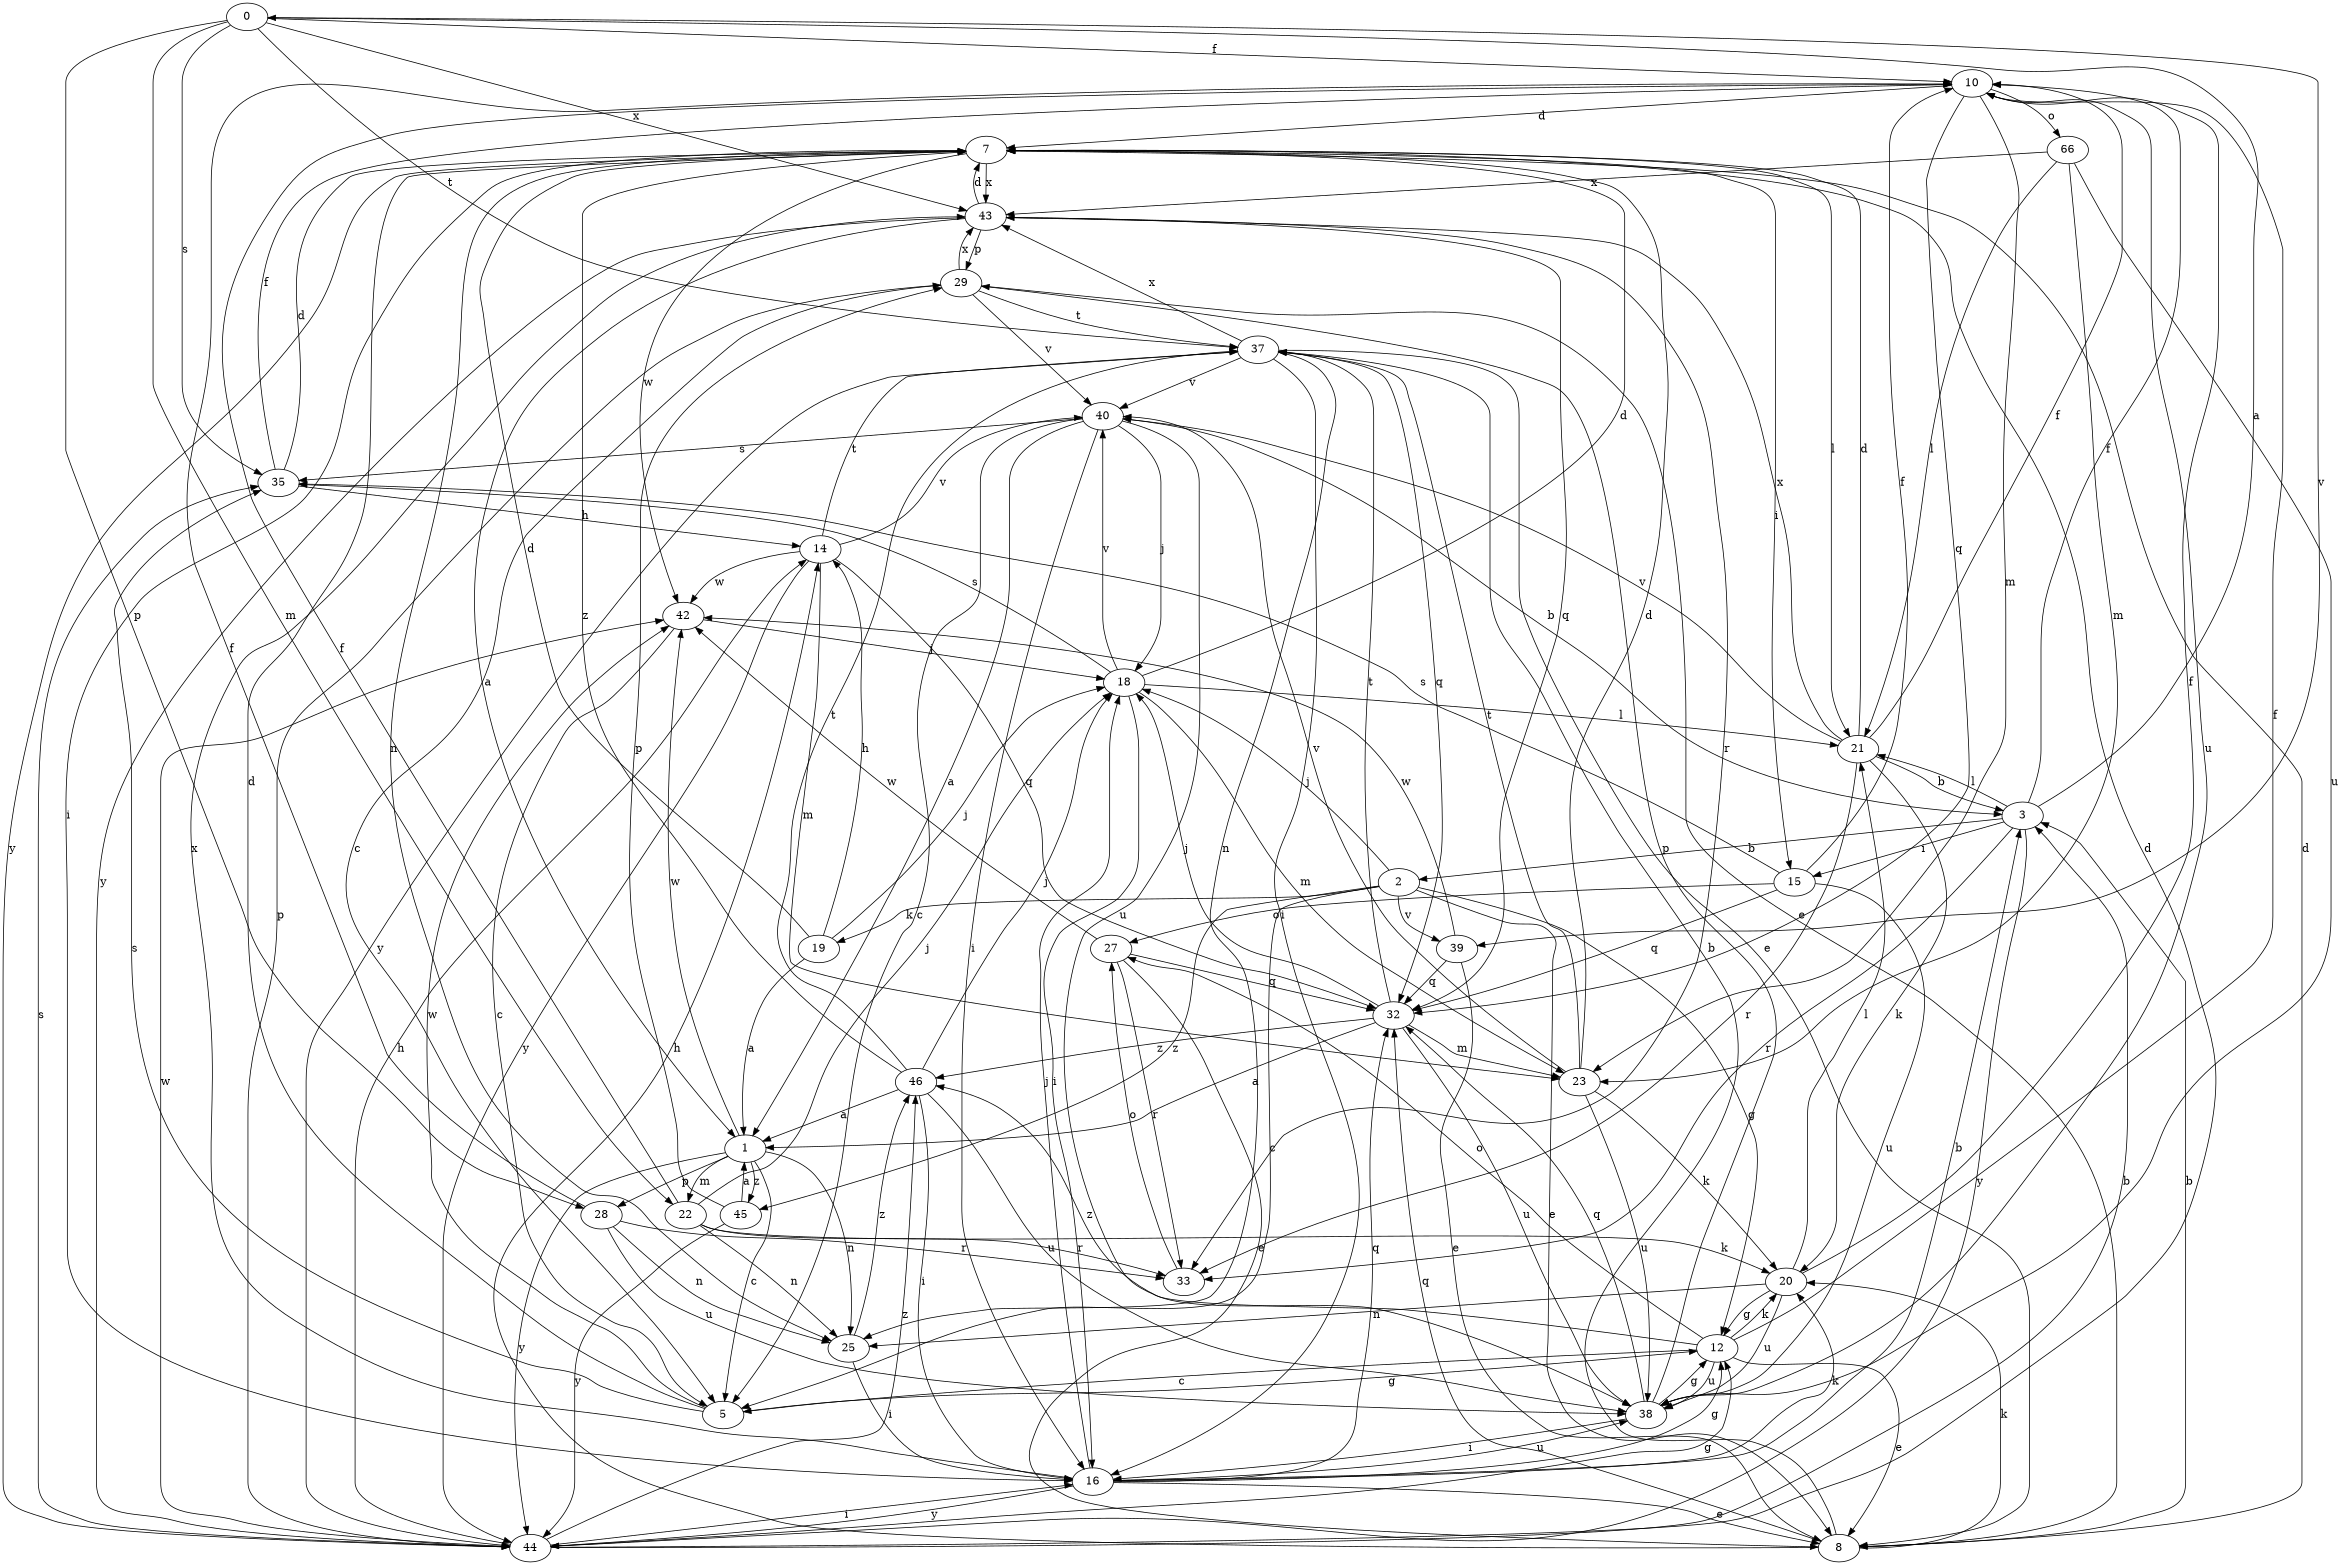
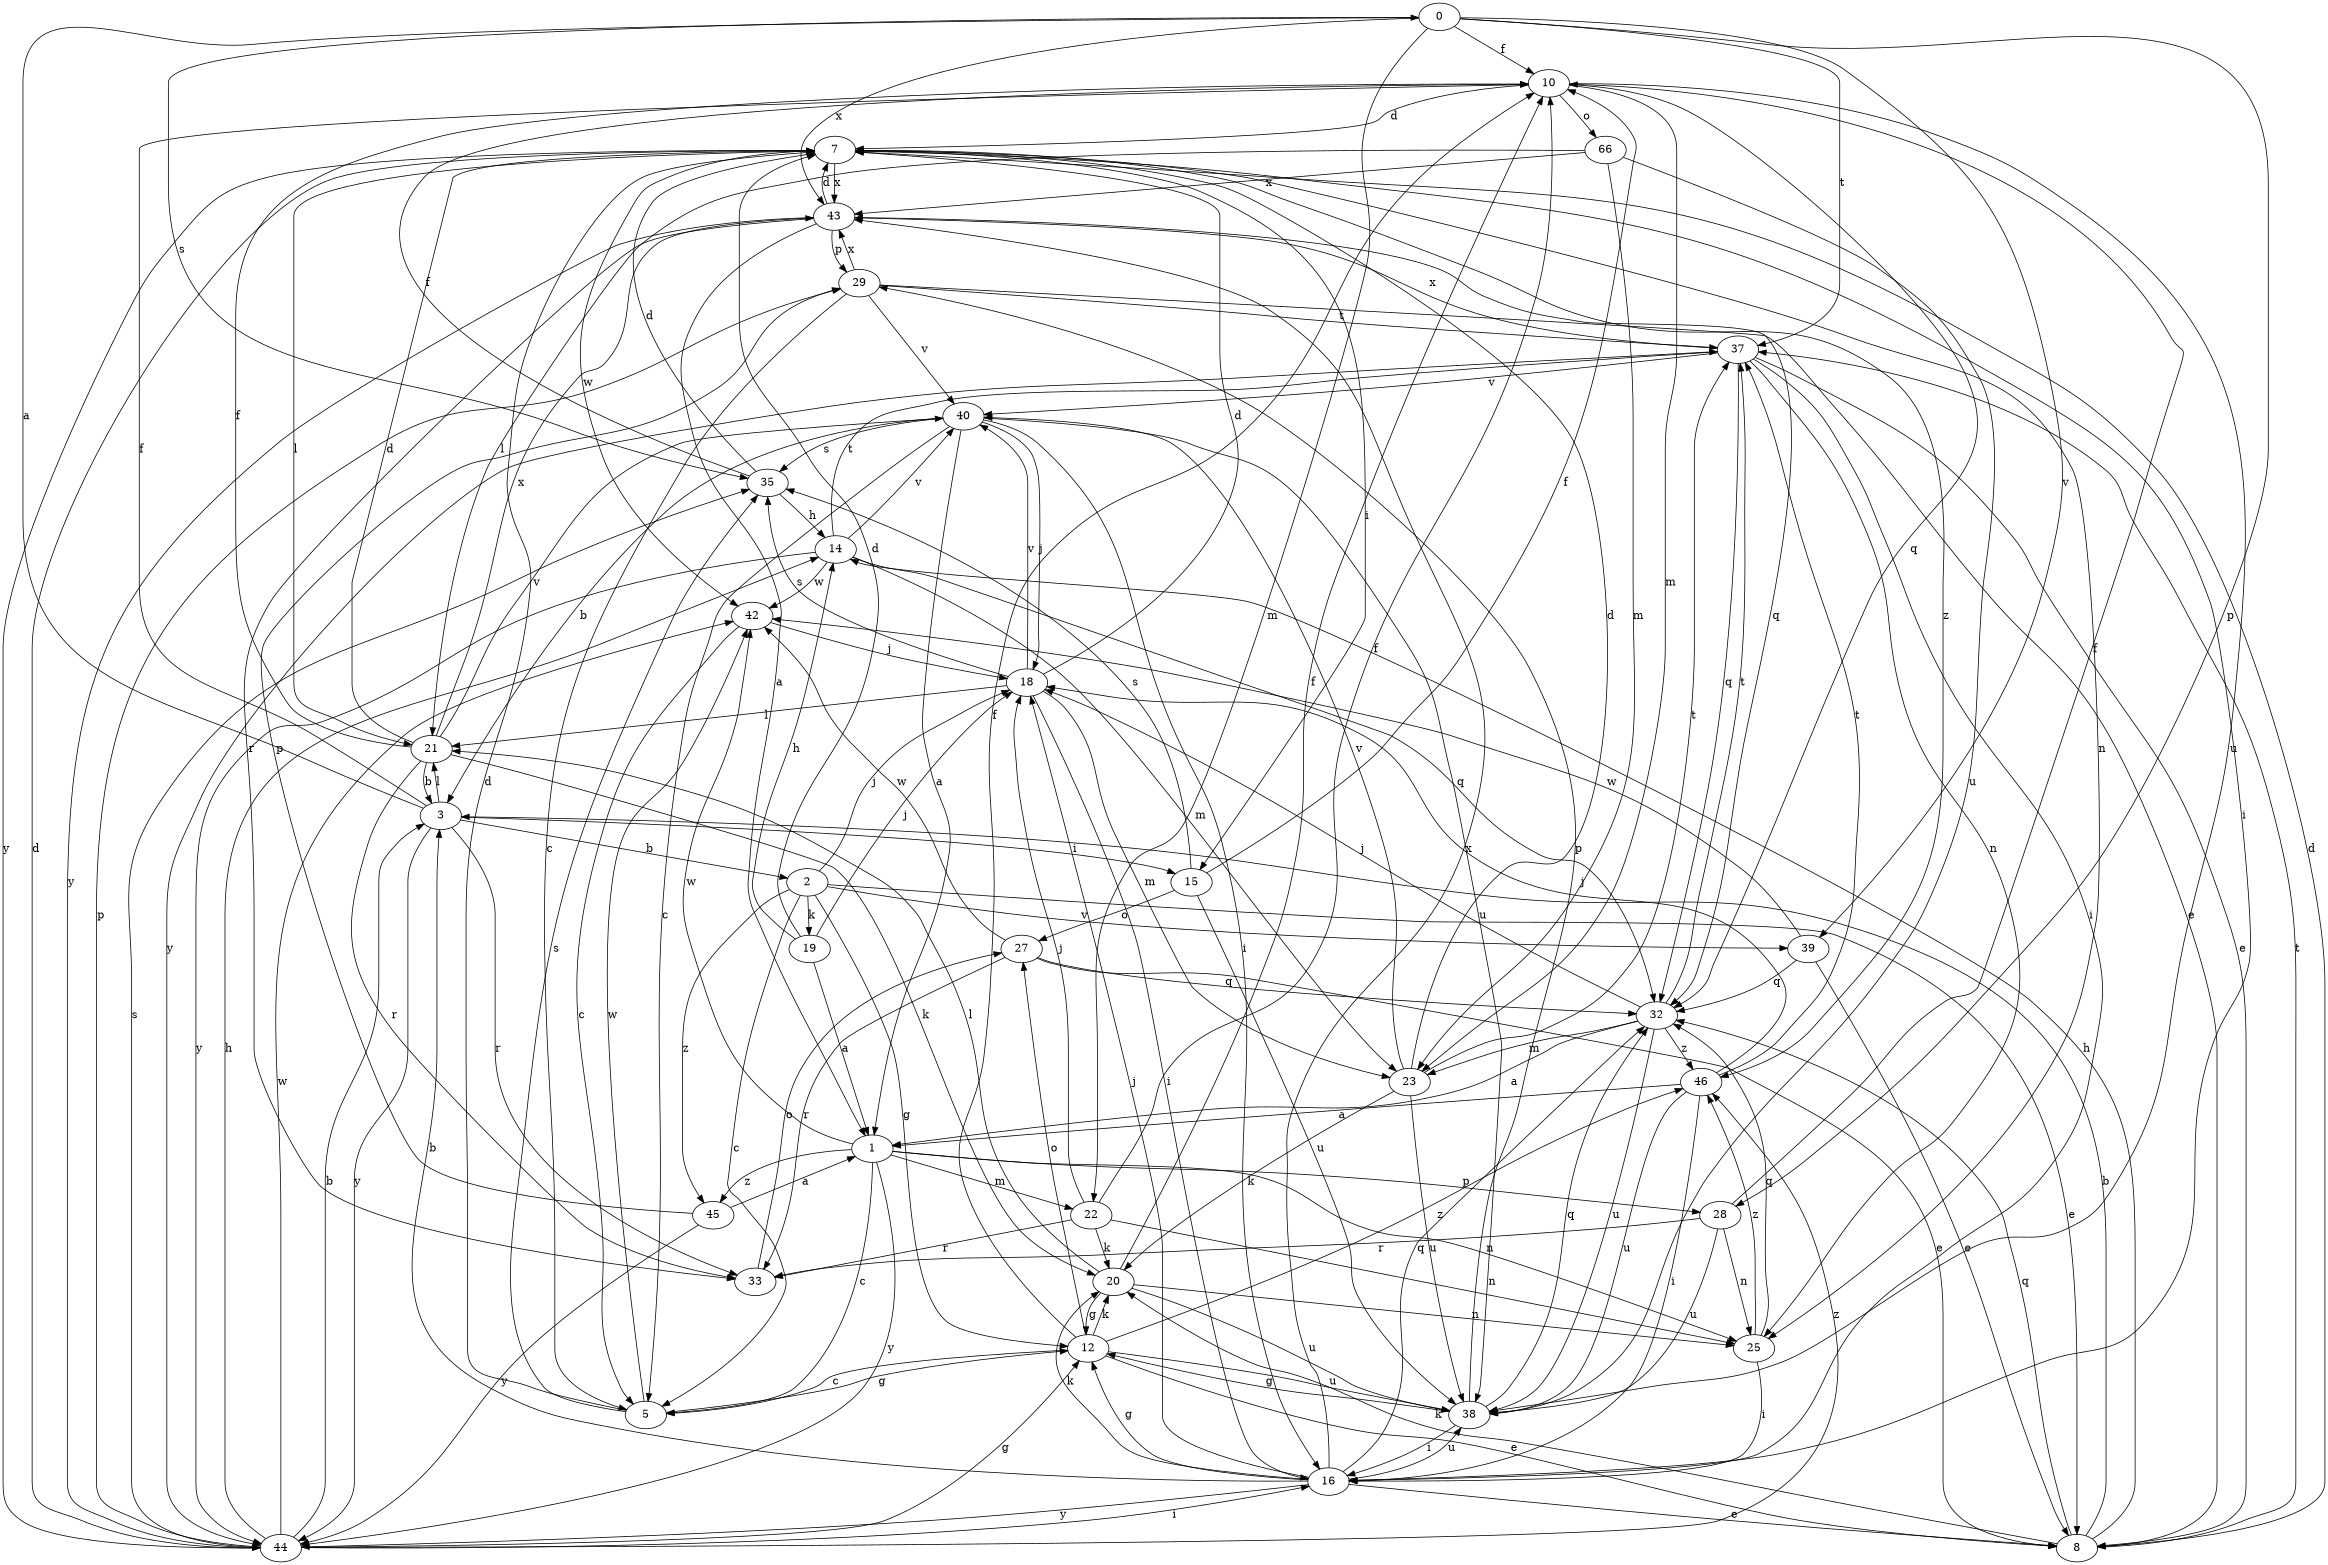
edge "46" -> "7": reversed
edge "8" -> "37": label "b" -> "t"
edge "15" -> "32": now "25" -> "32"
